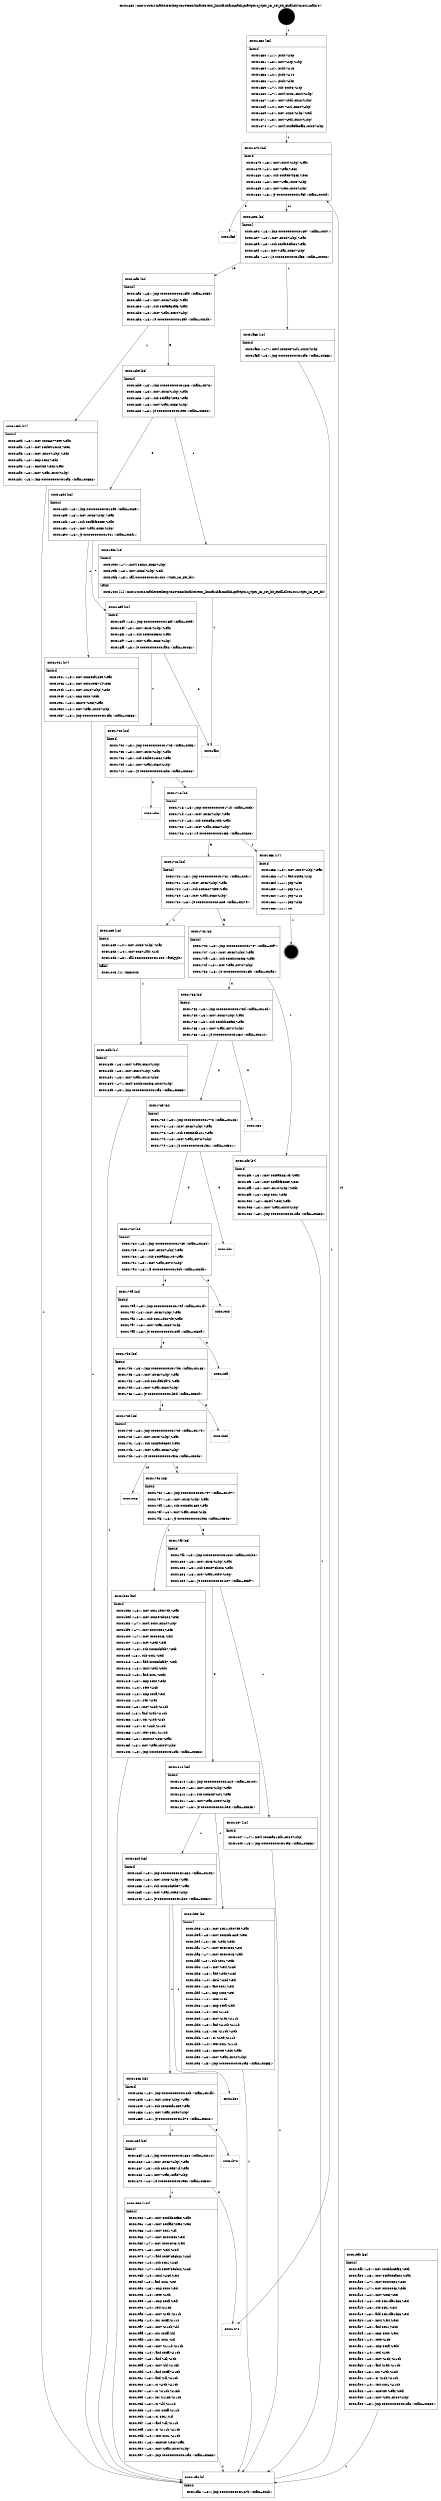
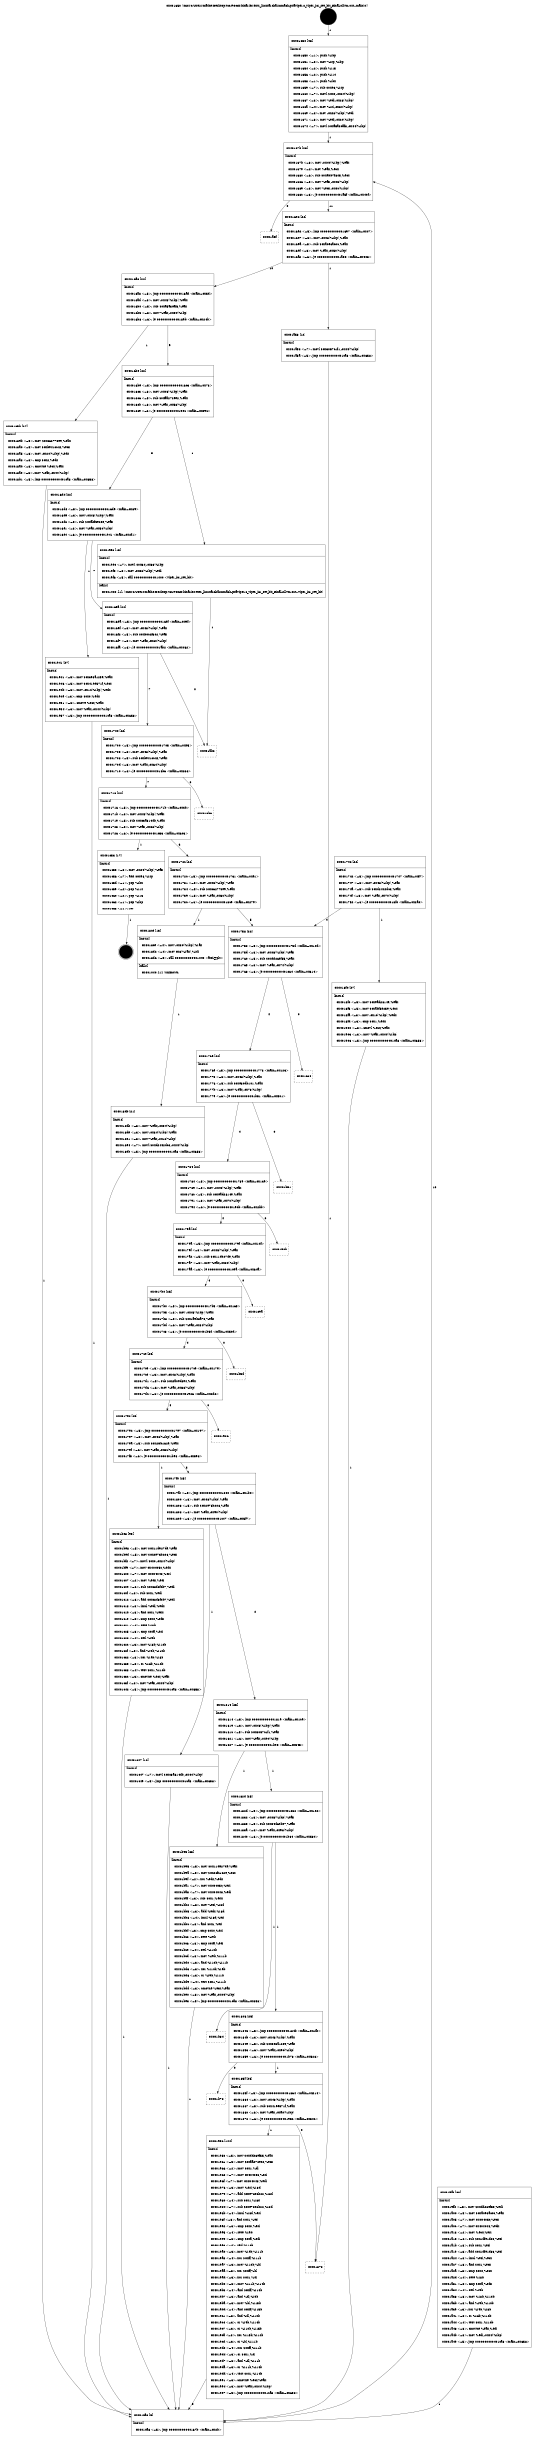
edge "0x40172c [22]" -> "0x401742 [22]": now "0x40172c [22]" -> "0x401758 [22]"
edge "0x4017c9 [25]" -> "0x401926": label " 10" -> " 0"
edge "0x40195c [144]" -> "0x401ca8 [5]": label " 1" -> " 5"
